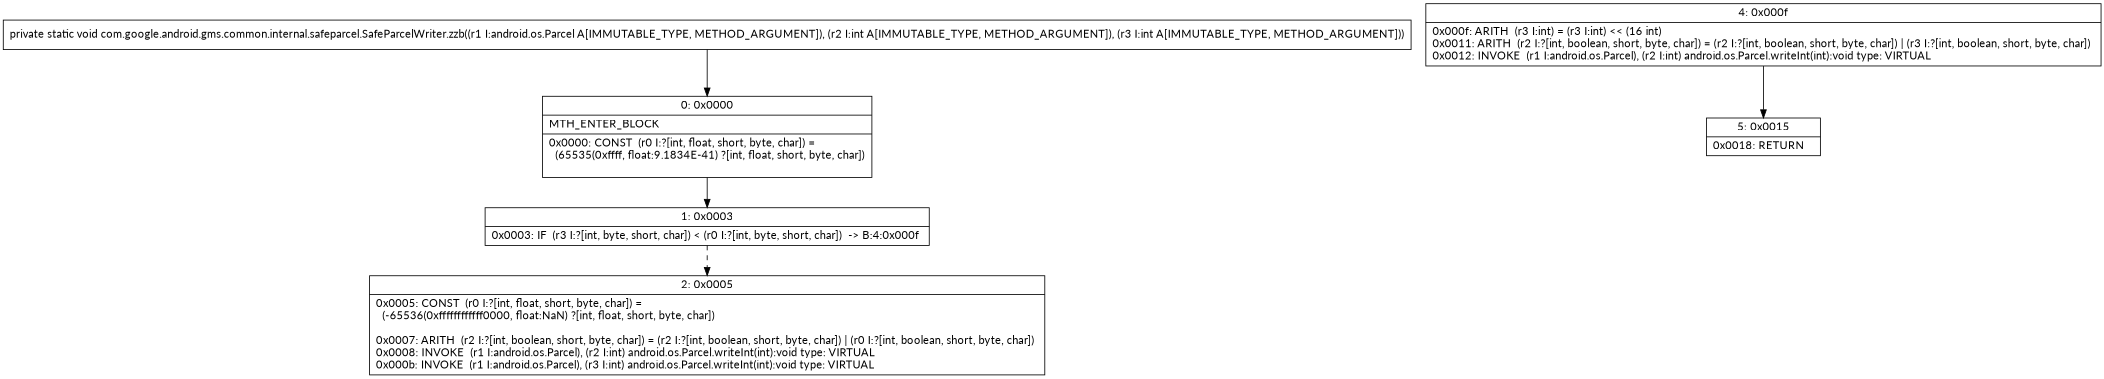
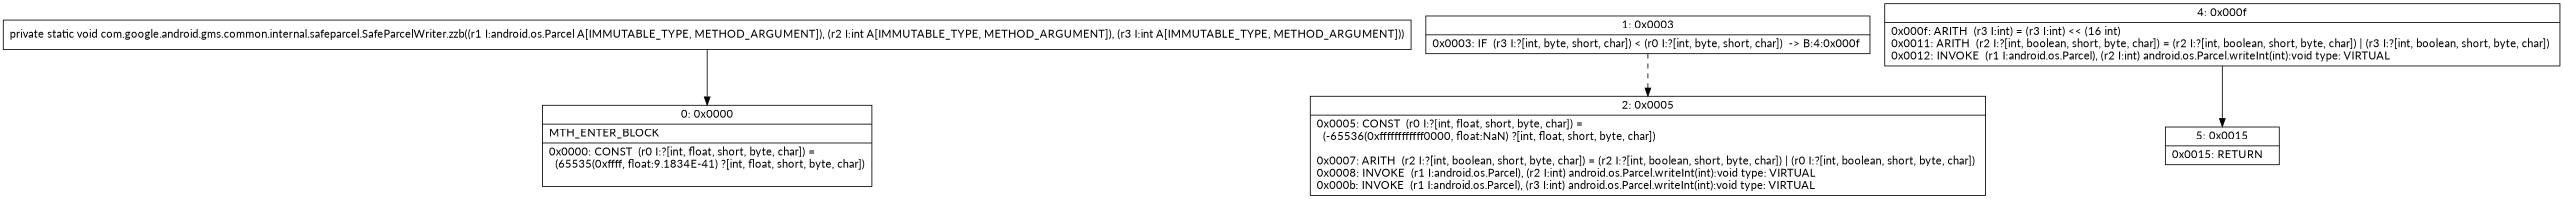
node "5: 0x0015": text "0x0018: RETURN" -> "0x0015: RETURN"
edge "0: 0x0000" -> "1: 0x0003": removed
